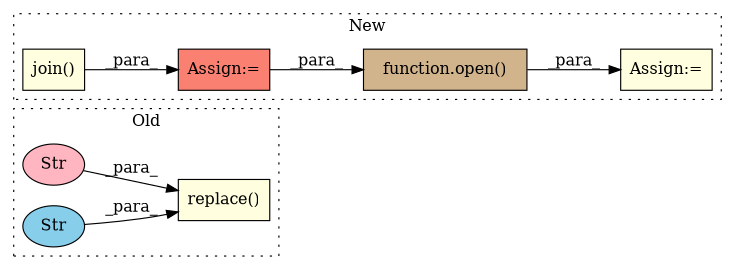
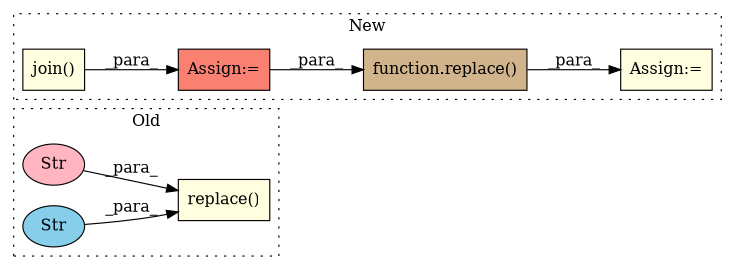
node "function.open()": label "function.open()" -> "function.replace()"
